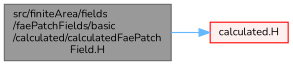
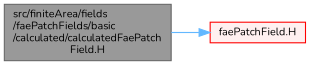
node "calculated.H": label "calculated.H" -> "faePatchField.H"
